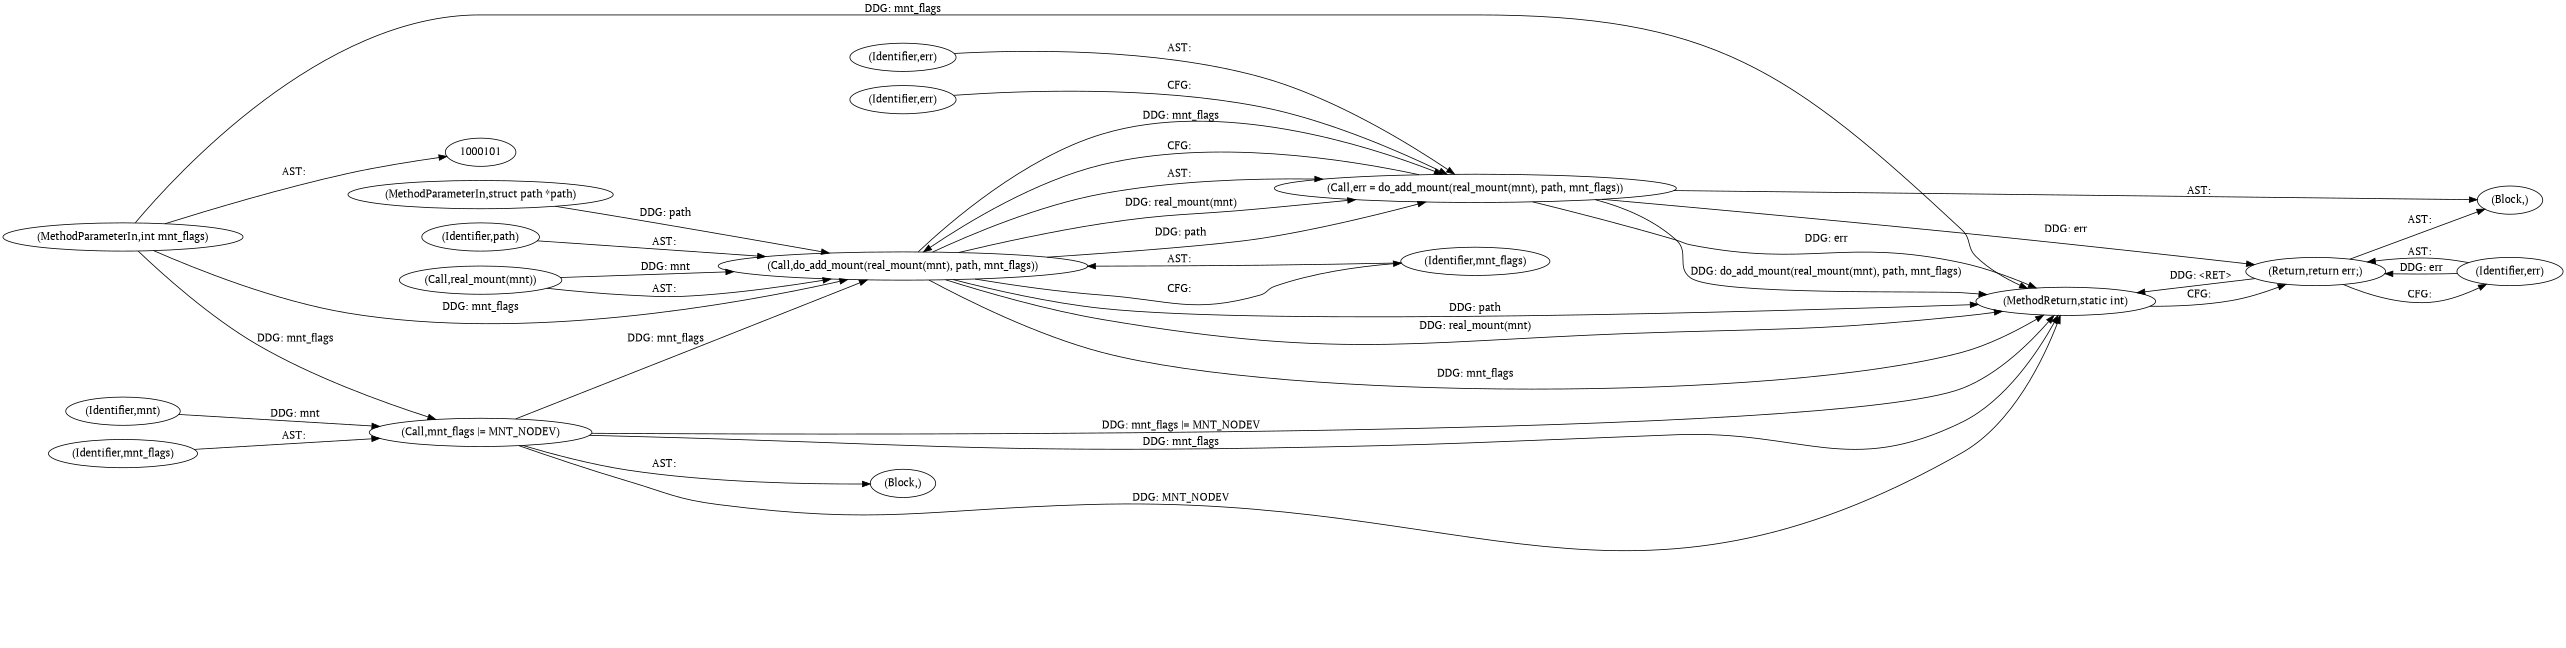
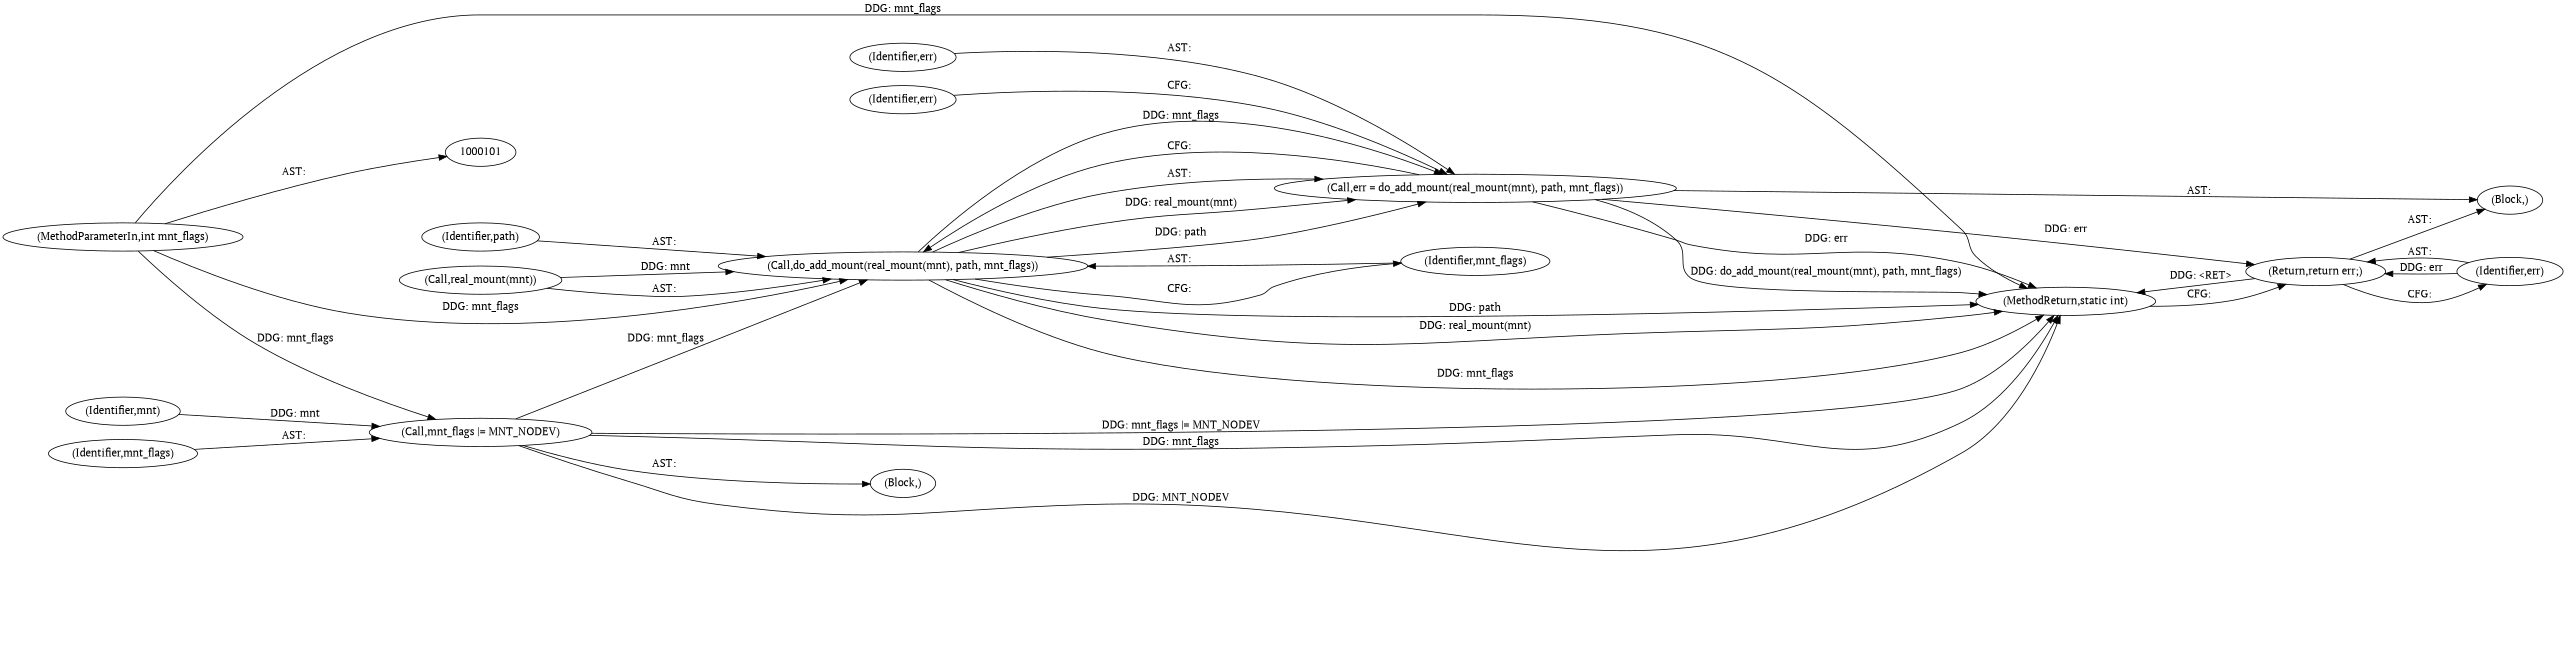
node "(MethodParameterIn,struct path *path)": removed
